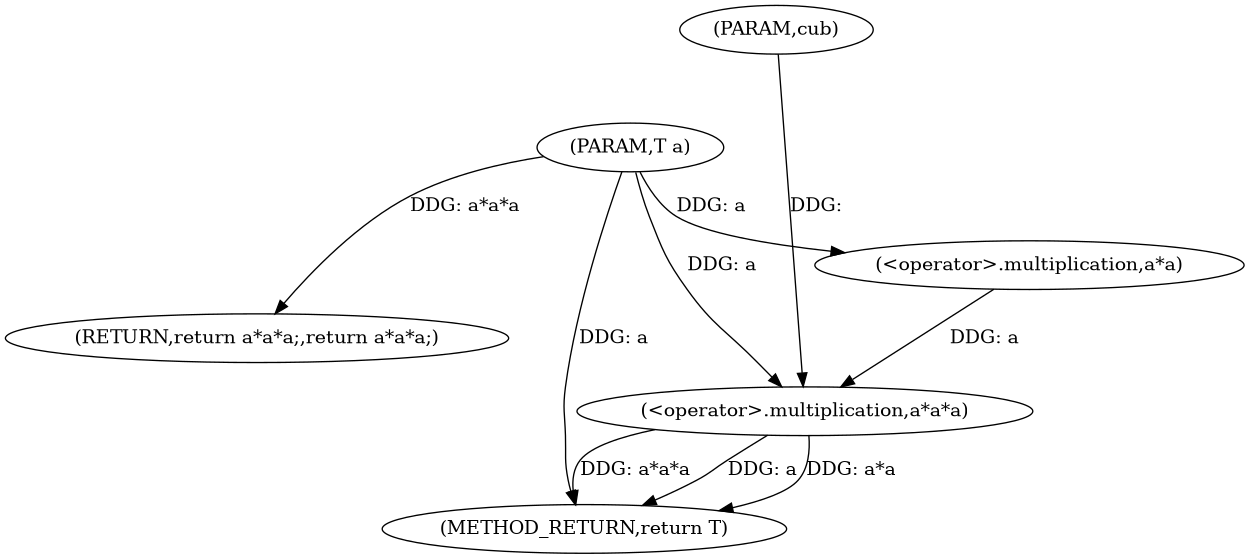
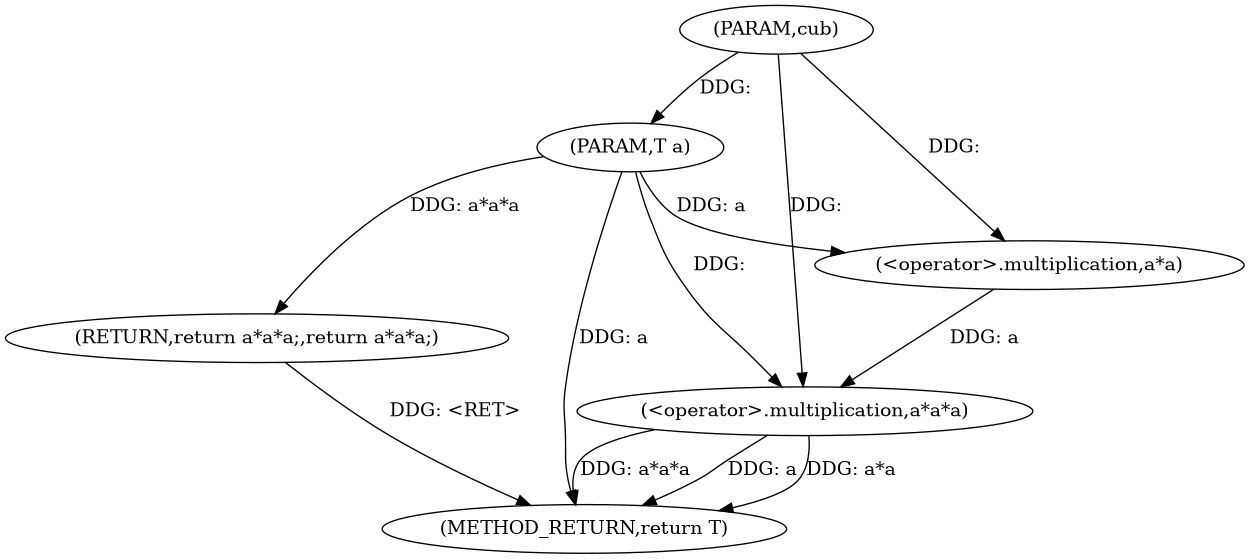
edge "(PARAM,cub)" -> "(PARAM,T a)": added, label "DDG:"
edge "(PARAM,cub)" -> "(<operator>.multiplication,a*a)": added, label "DDG:"
edge "(PARAM,T a)" -> "(<operator>.multiplication,a*a*a)": label "DDG: a" -> "DDG: "
edge "(RETURN,return a*a*a;,return a*a*a;)" -> "(METHOD_RETURN,return T)": added, label "DDG: <RET>"
